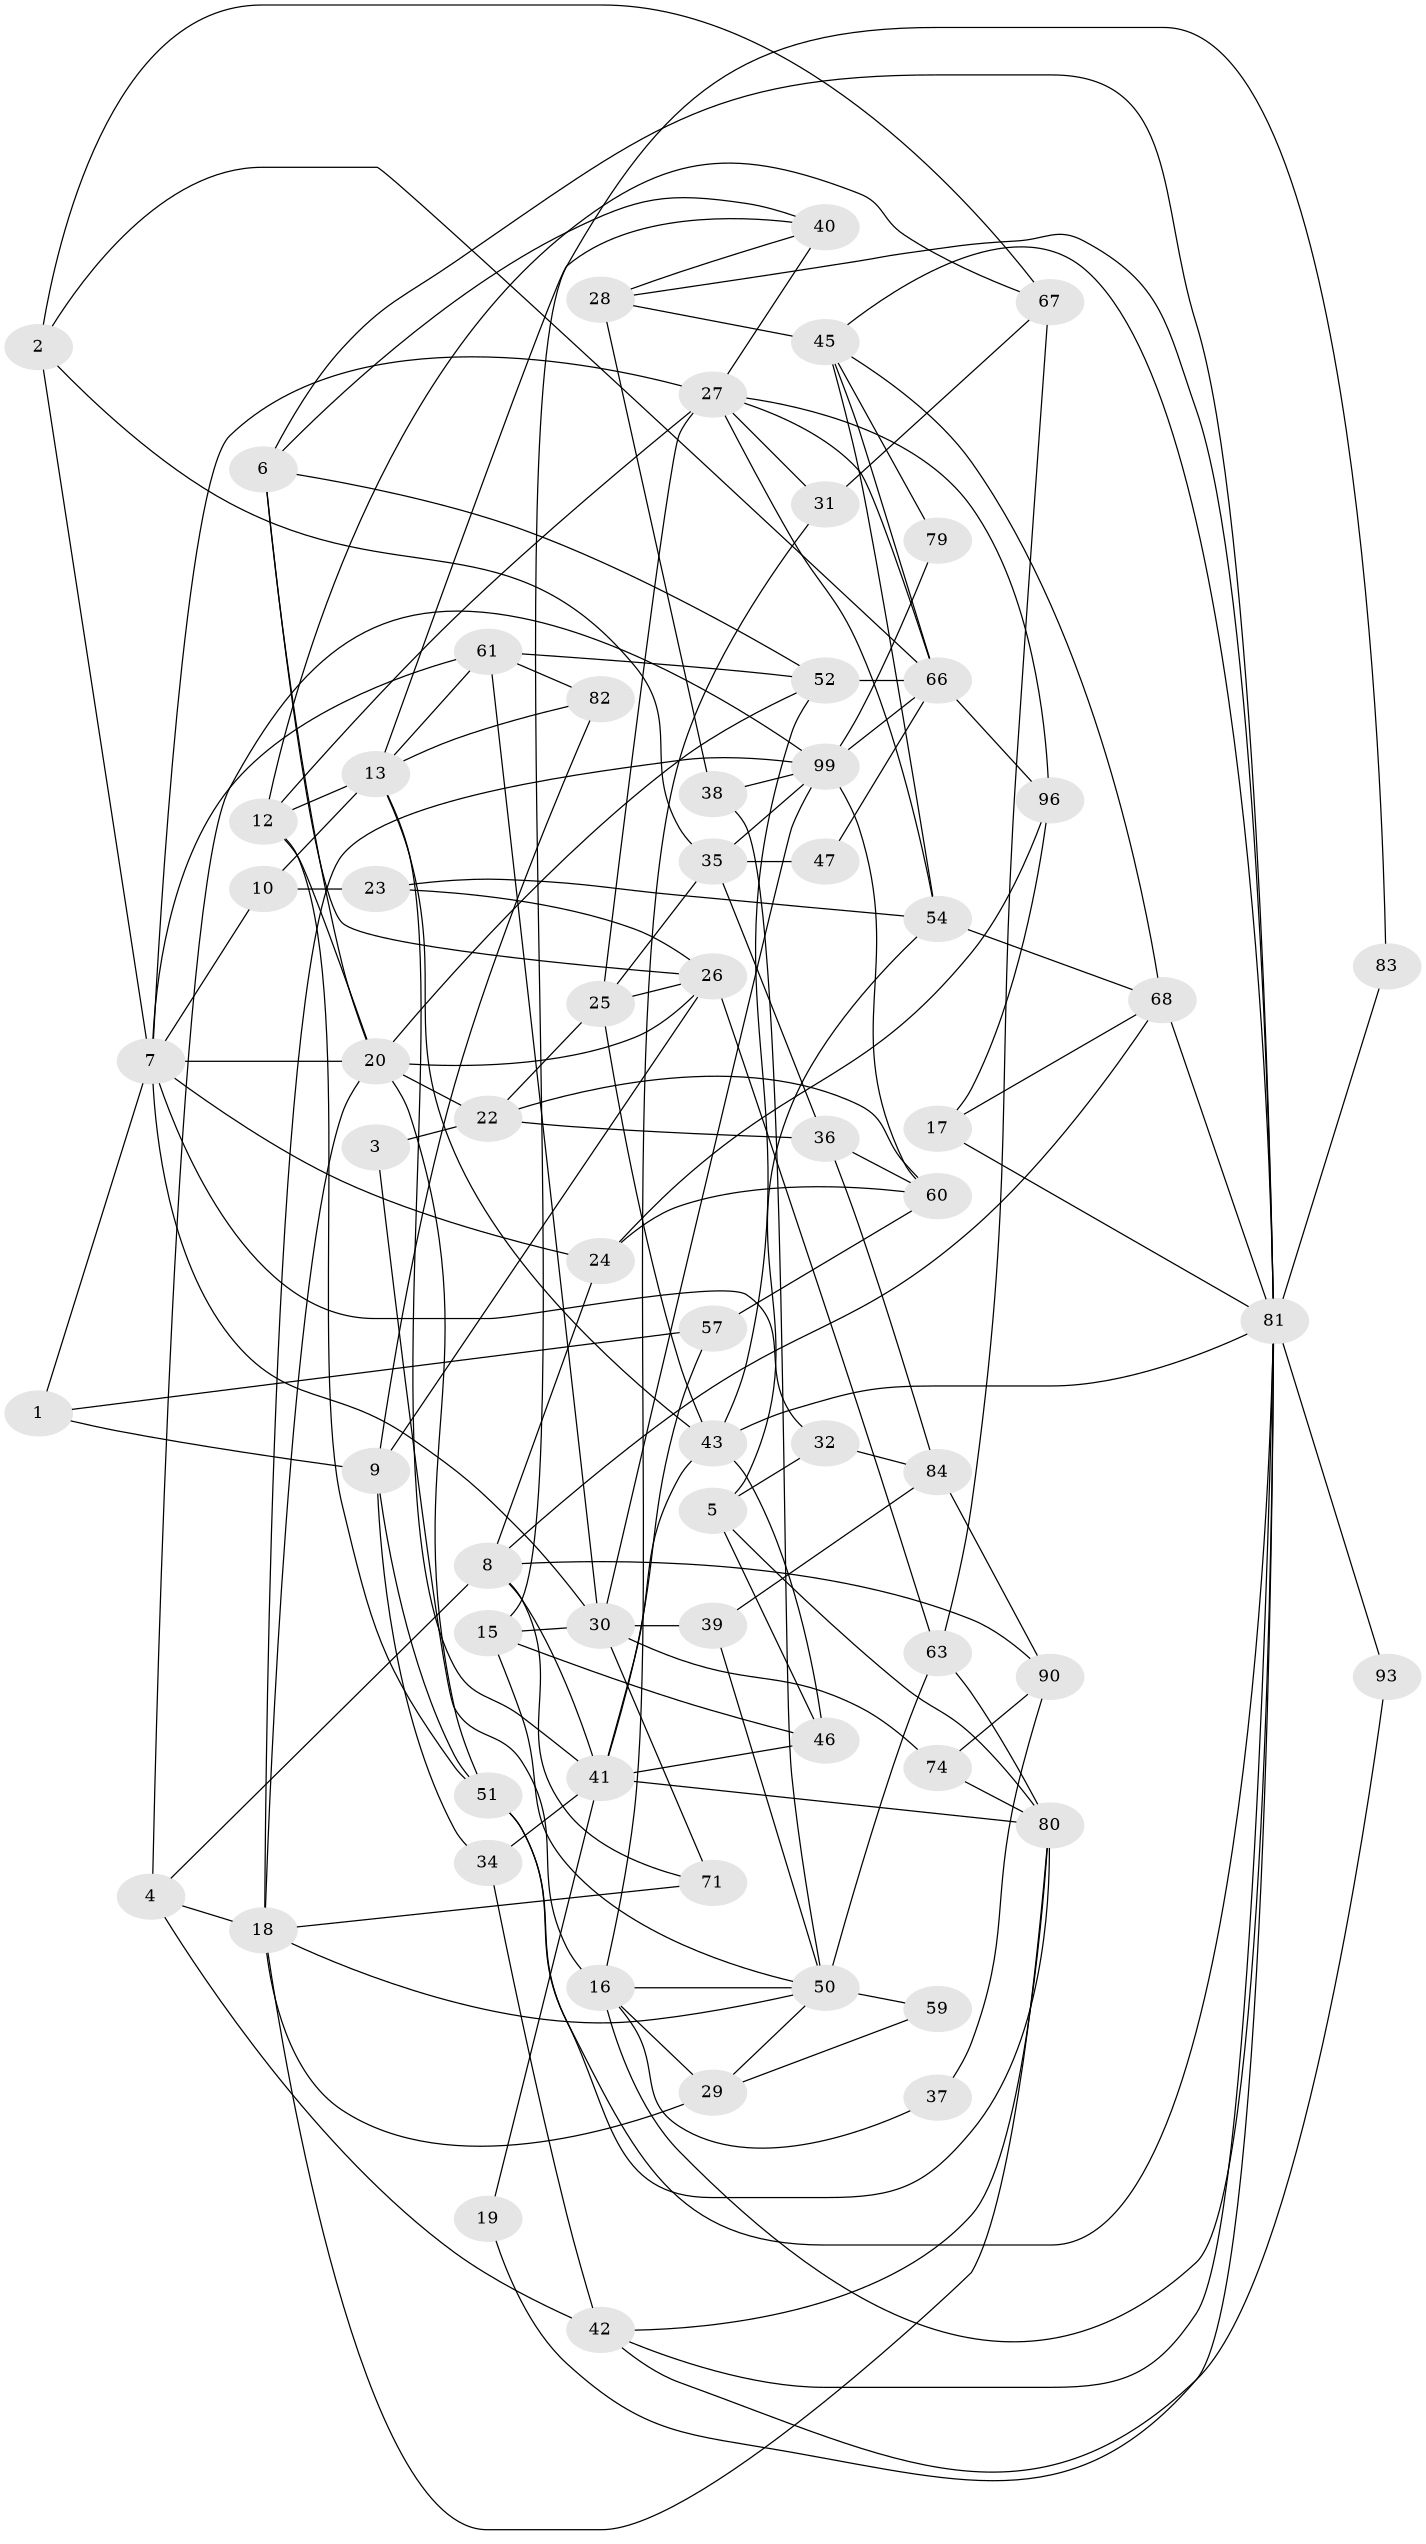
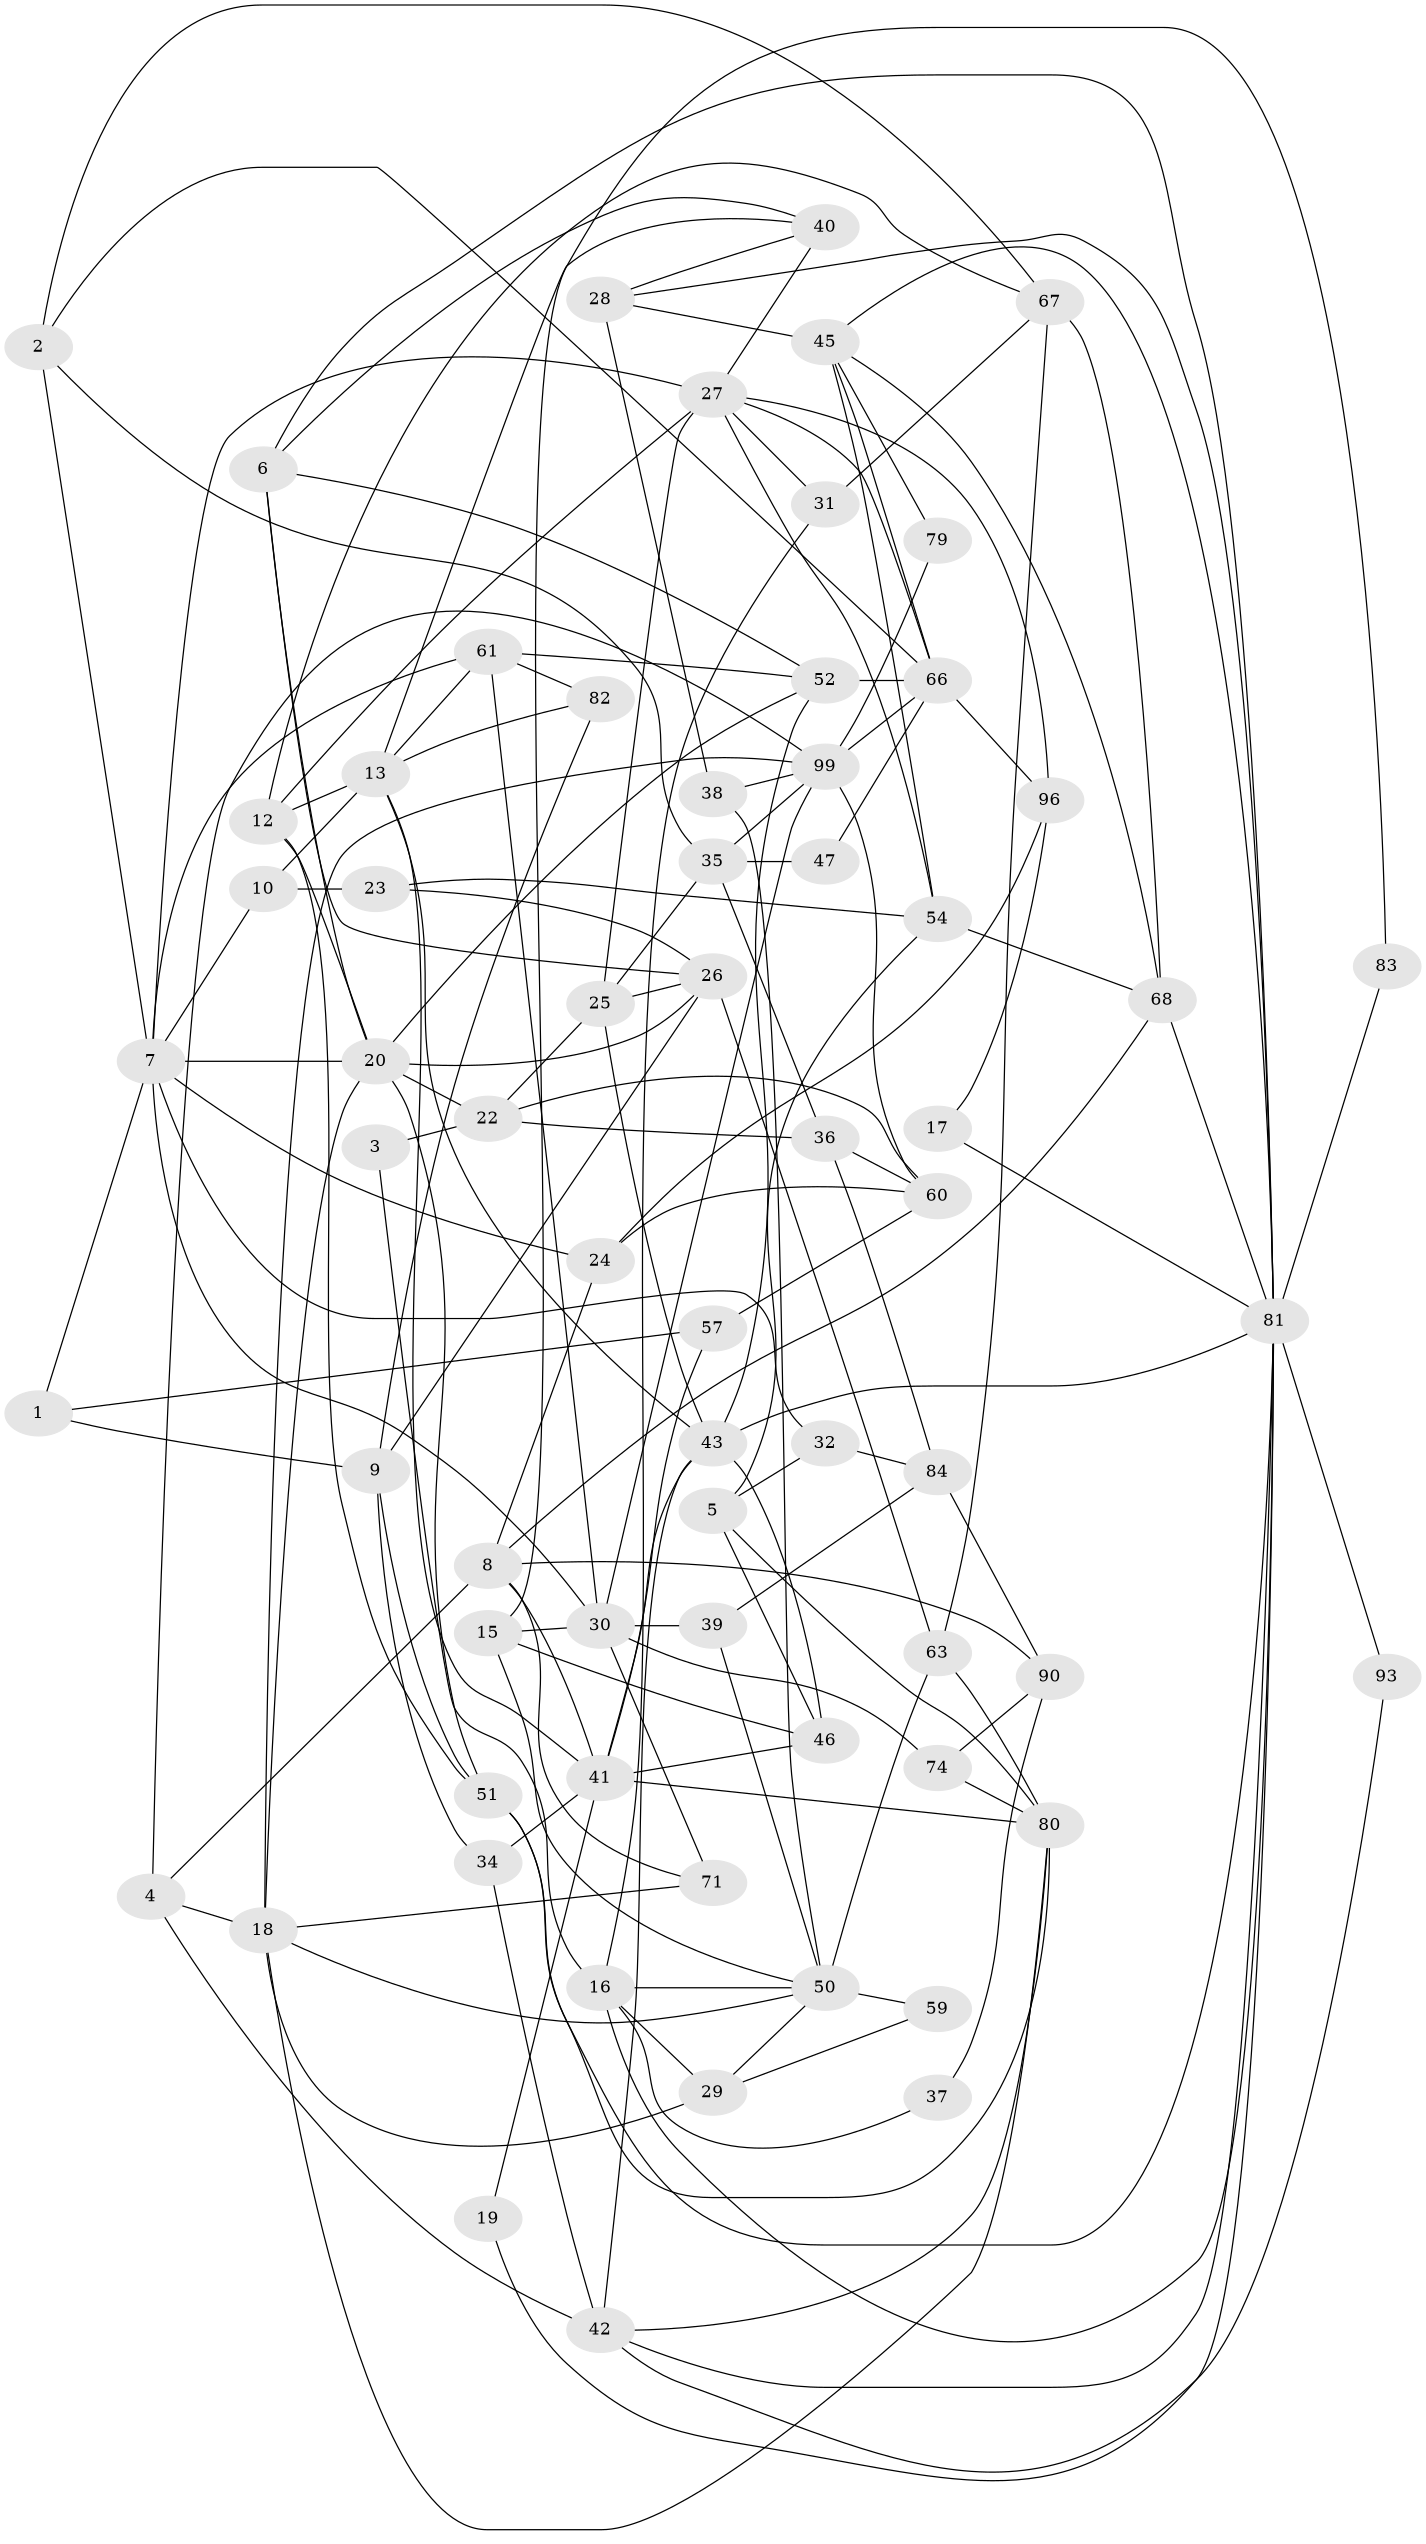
edge "68" -- "17": now "68" -- "67"
edge "43" -- "42": added
